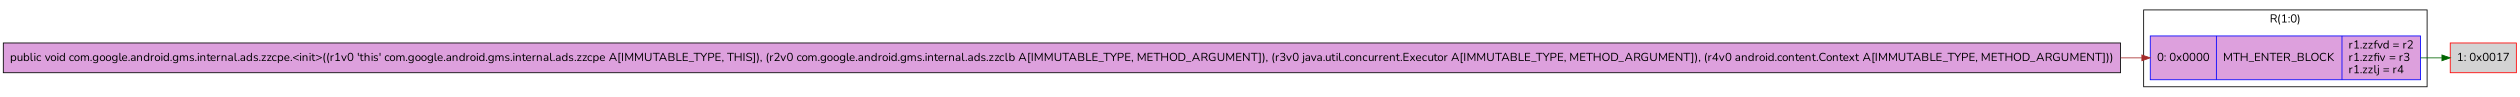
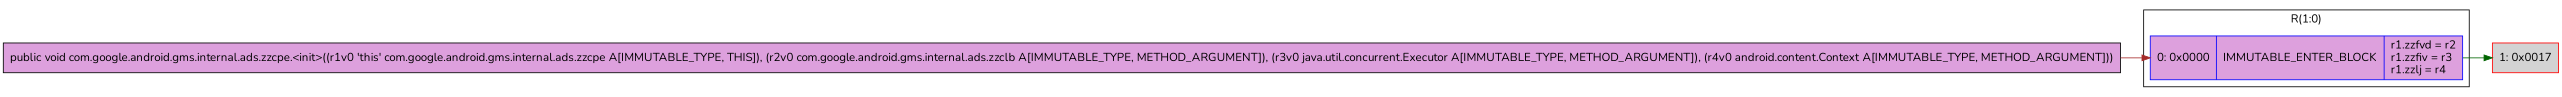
node "0: 0x0000": text "MTH_ENTER_BLOCK" -> "IMMUTABLE_ENTER_BLOCK"
